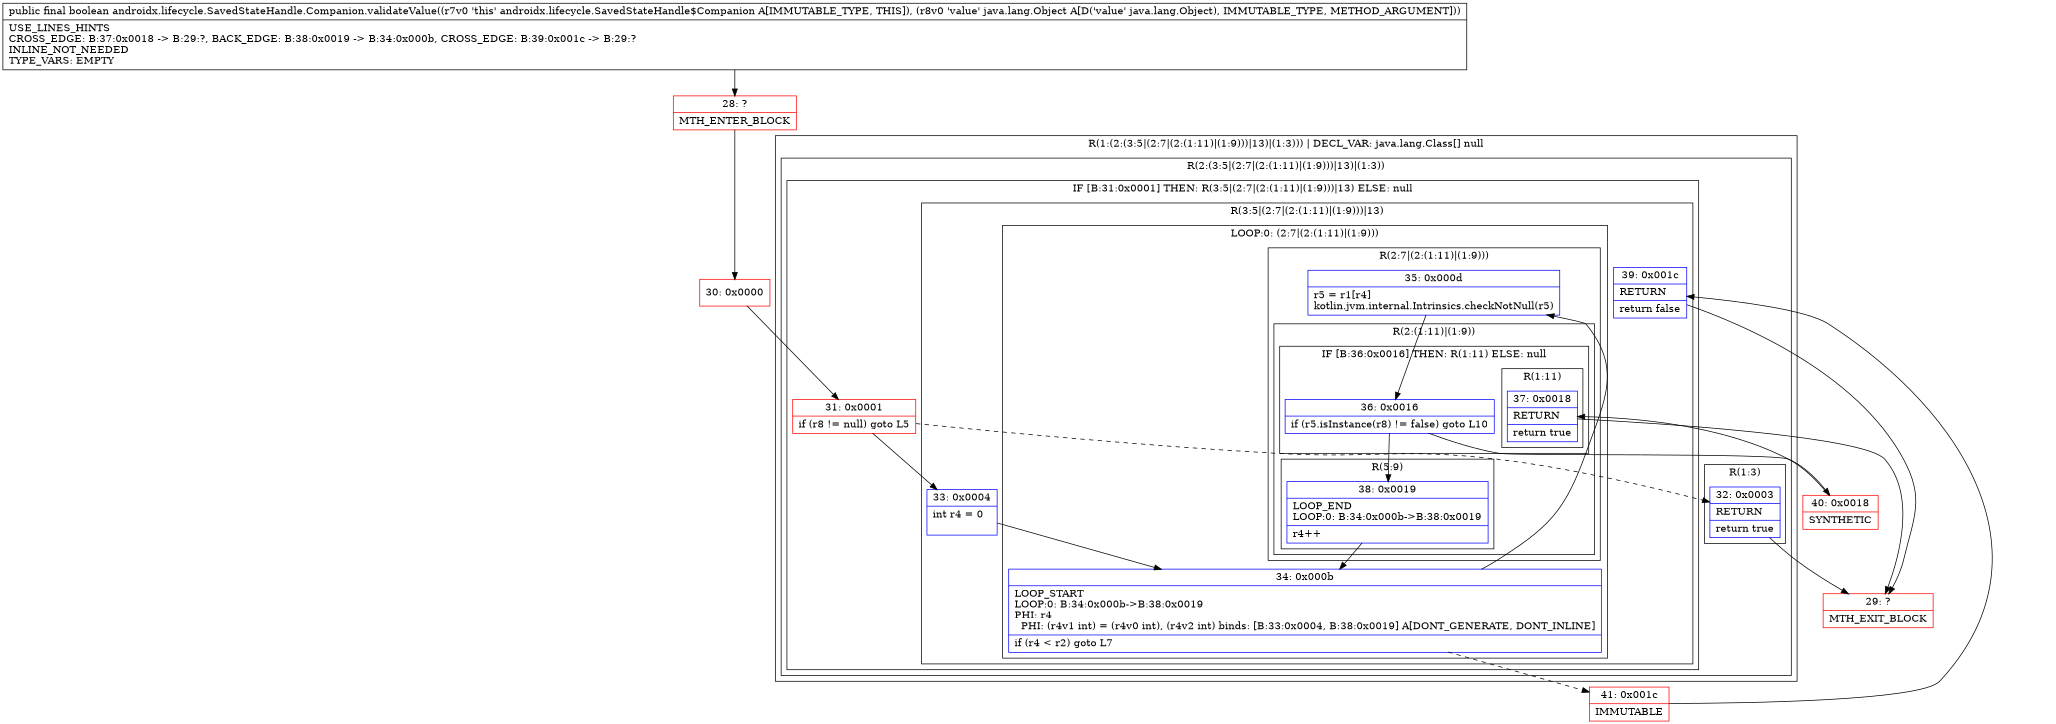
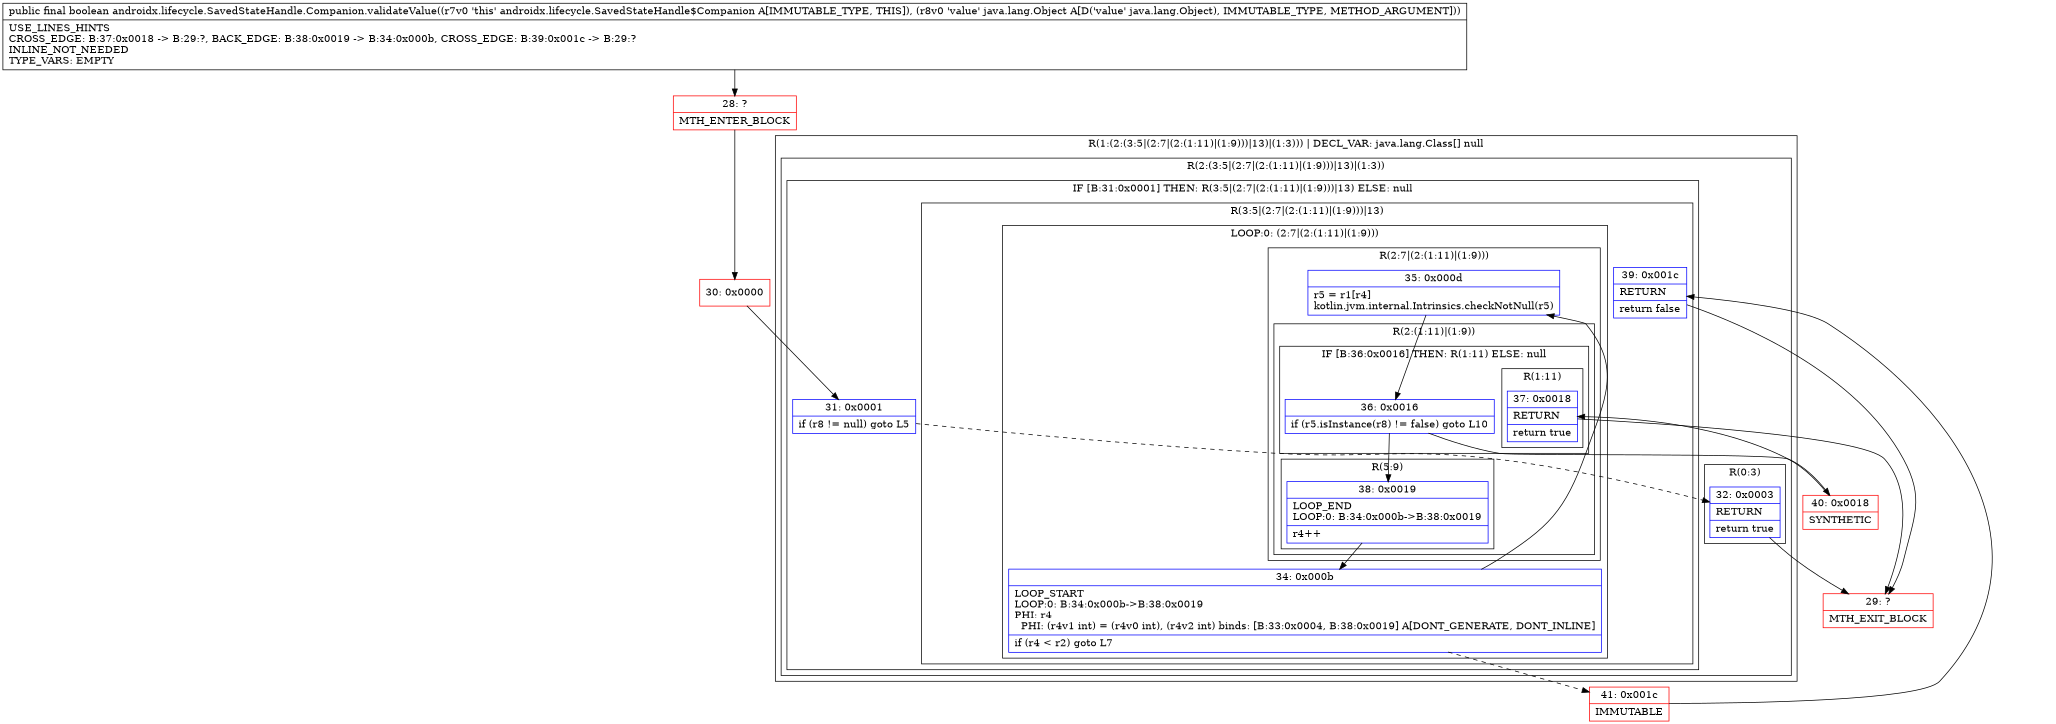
node "31: 0x0001": color red -> blue
cluster "R(1:3)": label "R(1:3)" -> "R(0:3)"
node "33: 0x0004": removed
